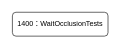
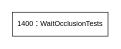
node "1400：WaitOcclusionTests": shape rounded rectangle -> rectangle
